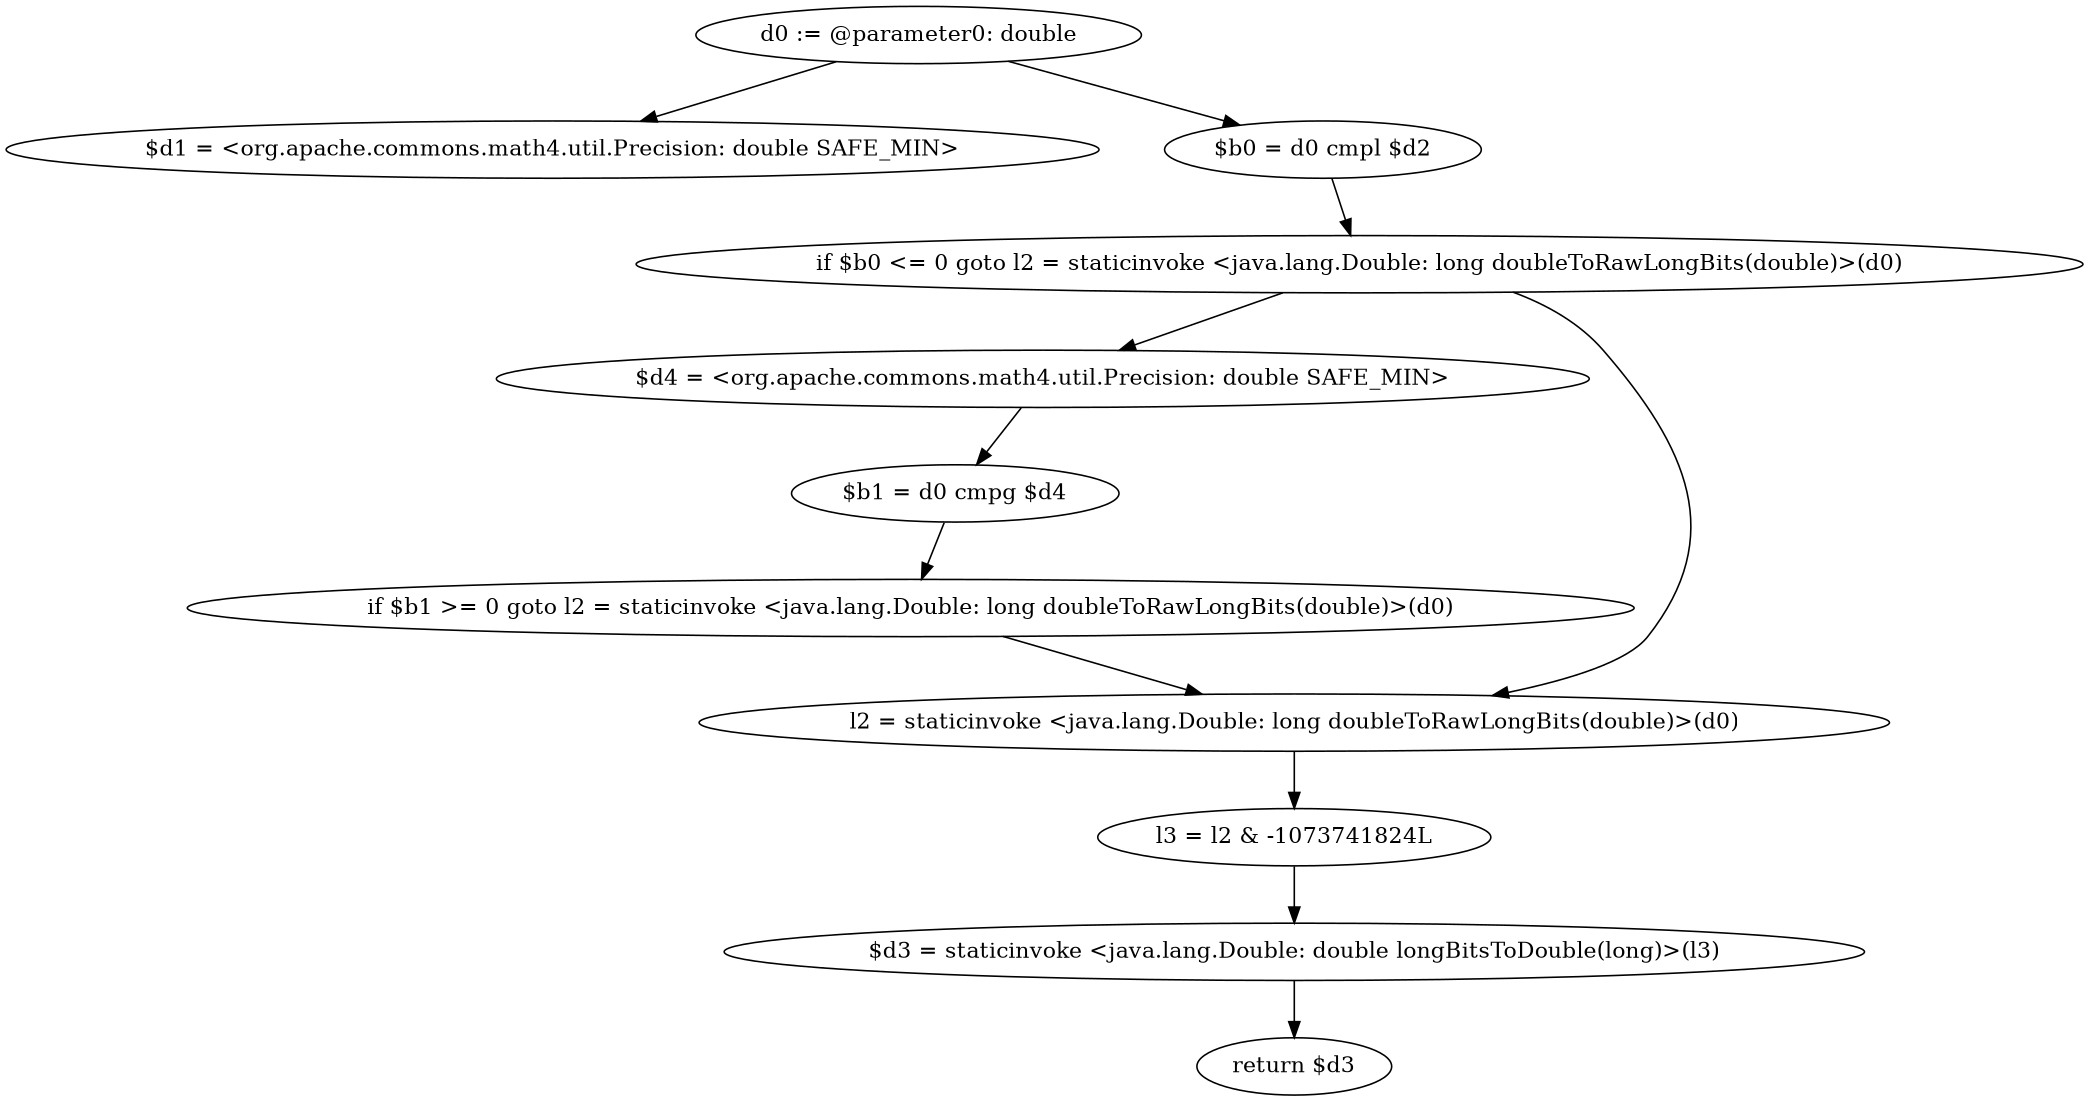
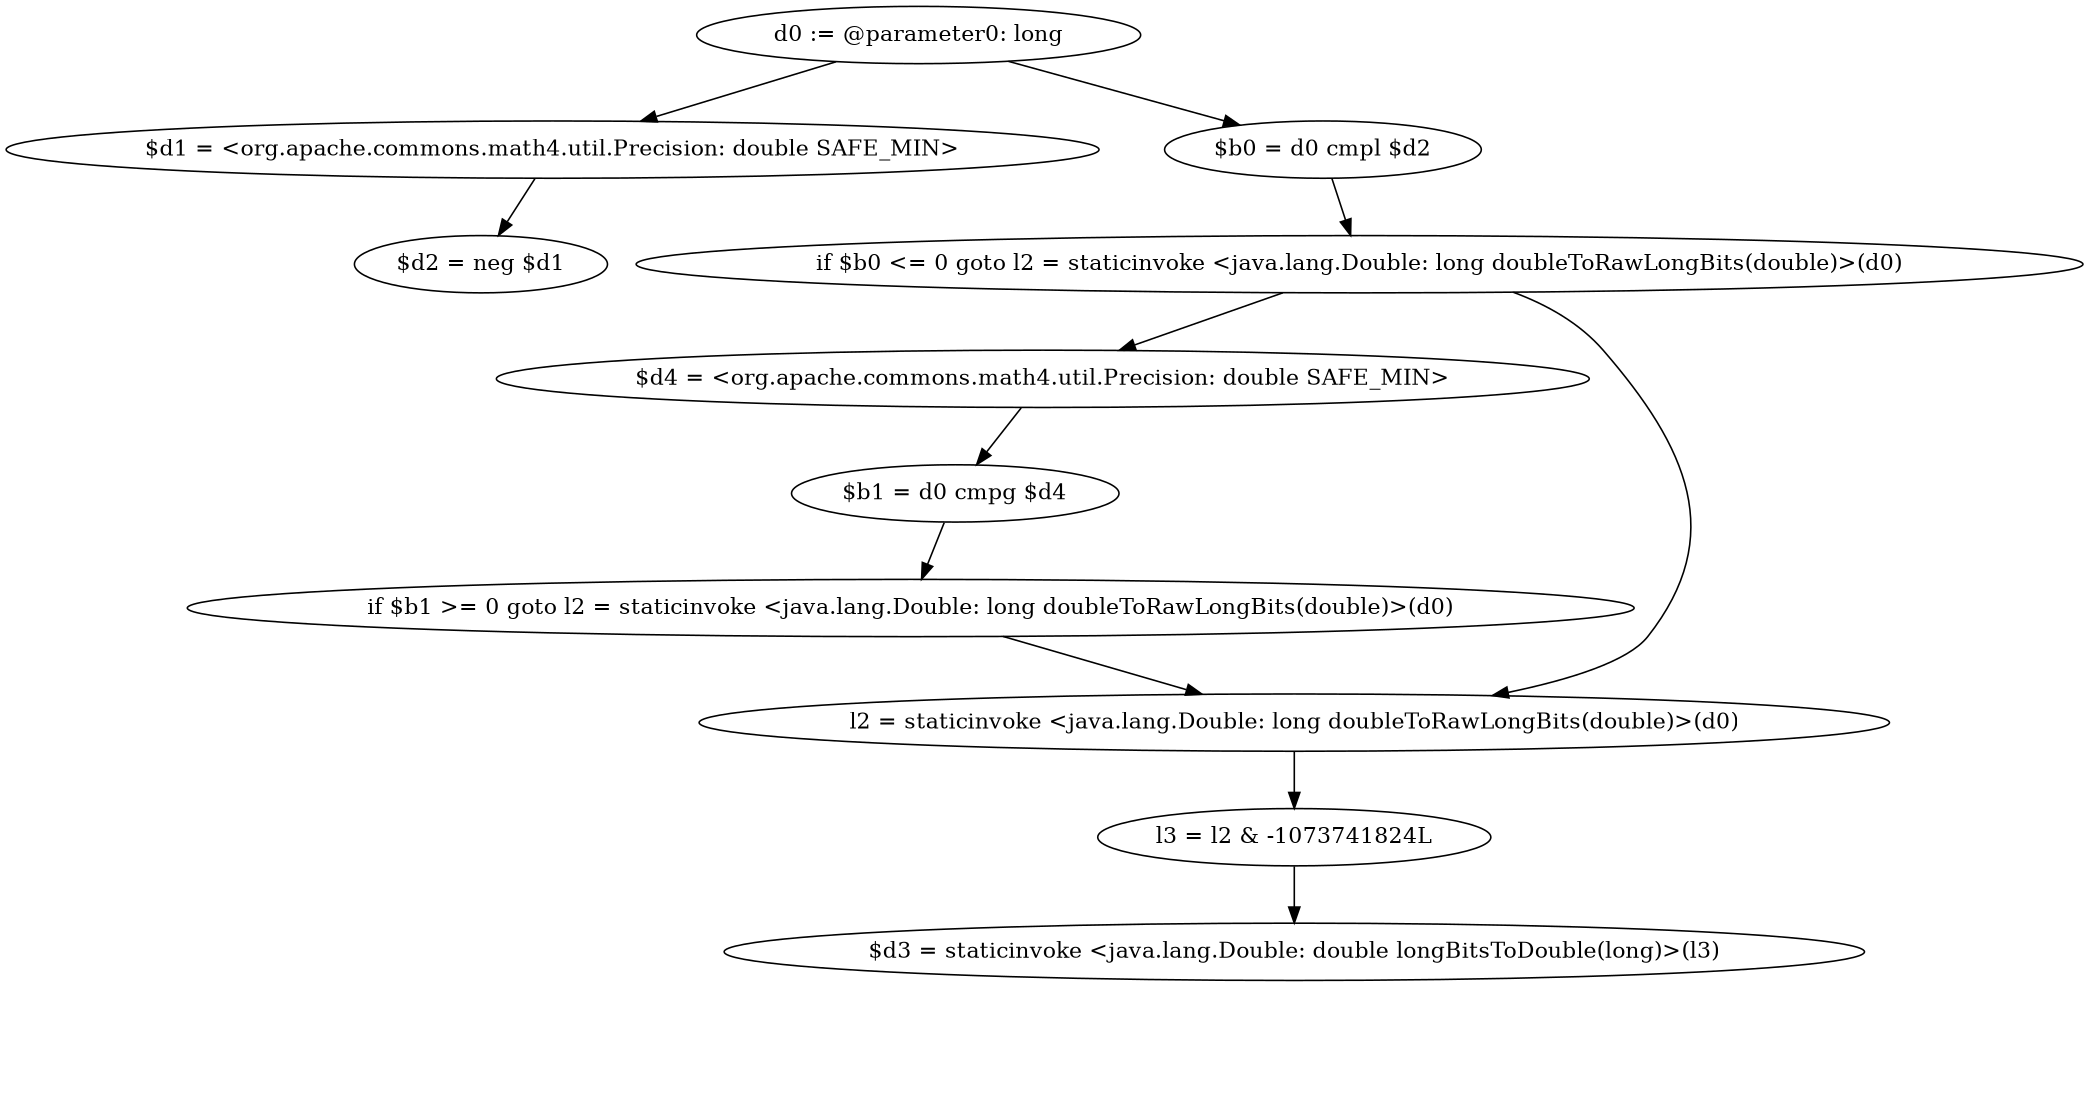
node "d0 := @parameter0: double": label "d0 := @parameter0: double" -> "d0 := @parameter0: long"
node "$d2 = neg $d1": added
node "return $d3": removed
